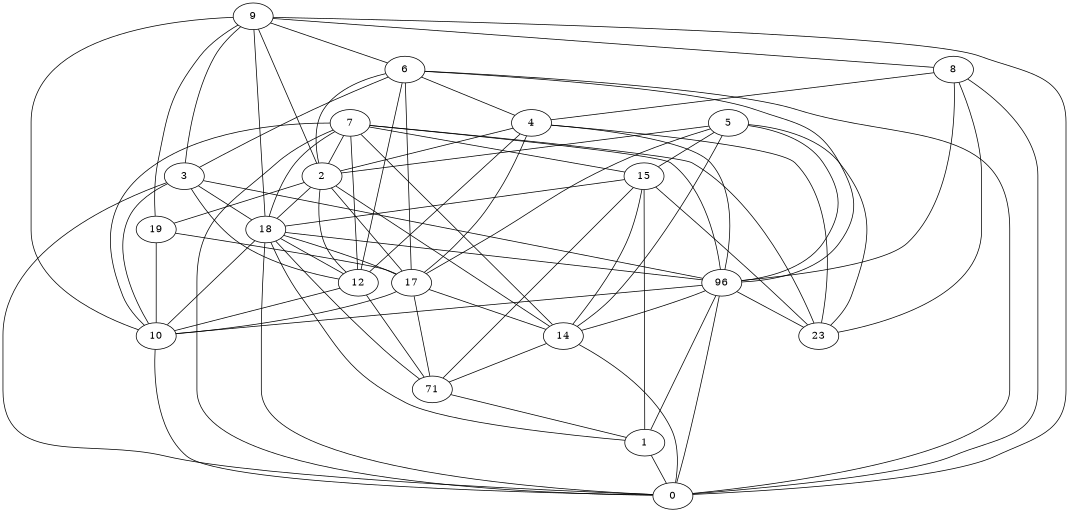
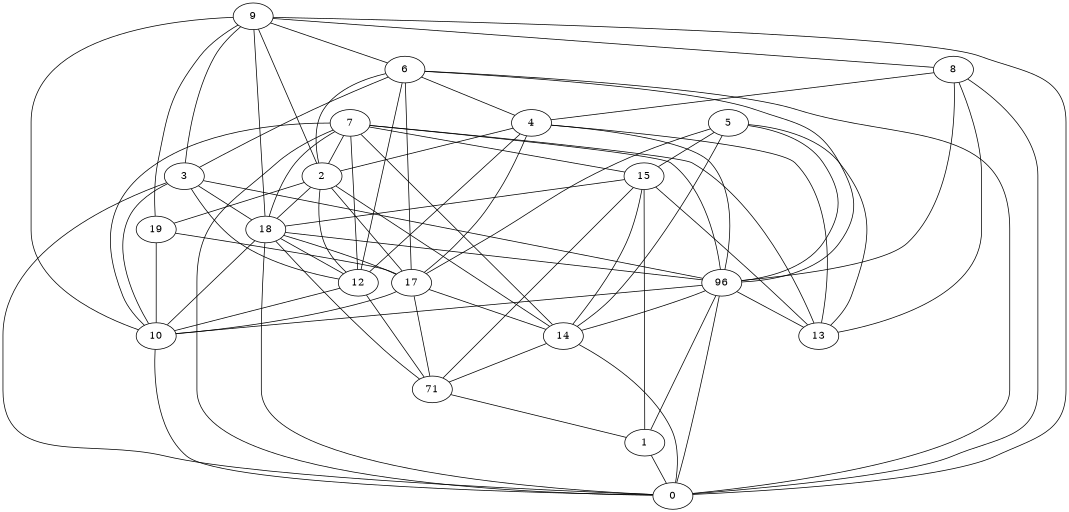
edge "5" -- "2": removed
node "23": label "23" -> "13"
edge "18" -- "1": removed
